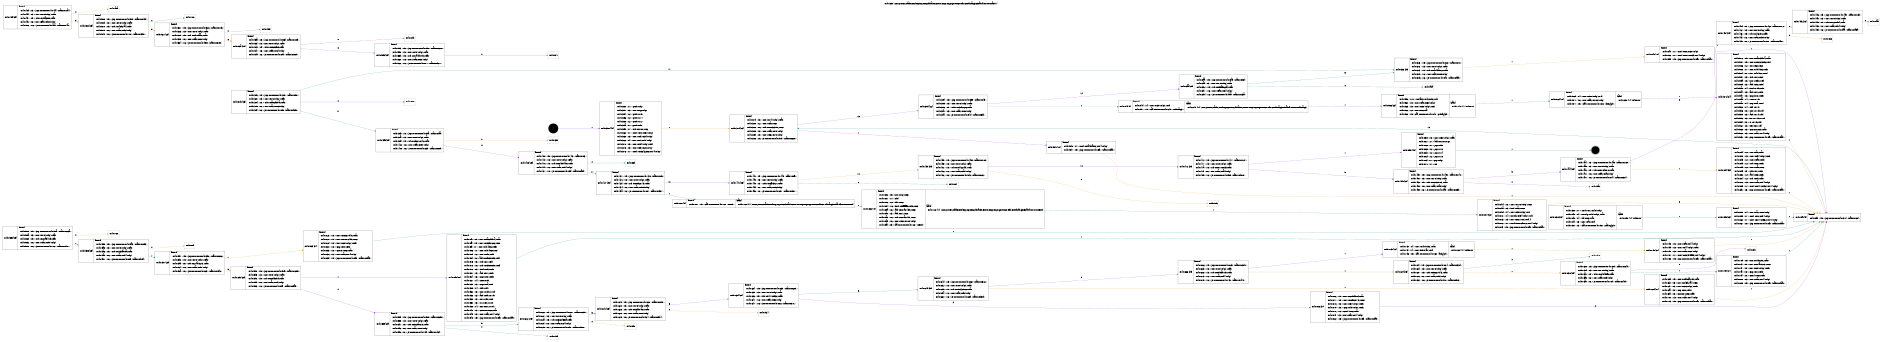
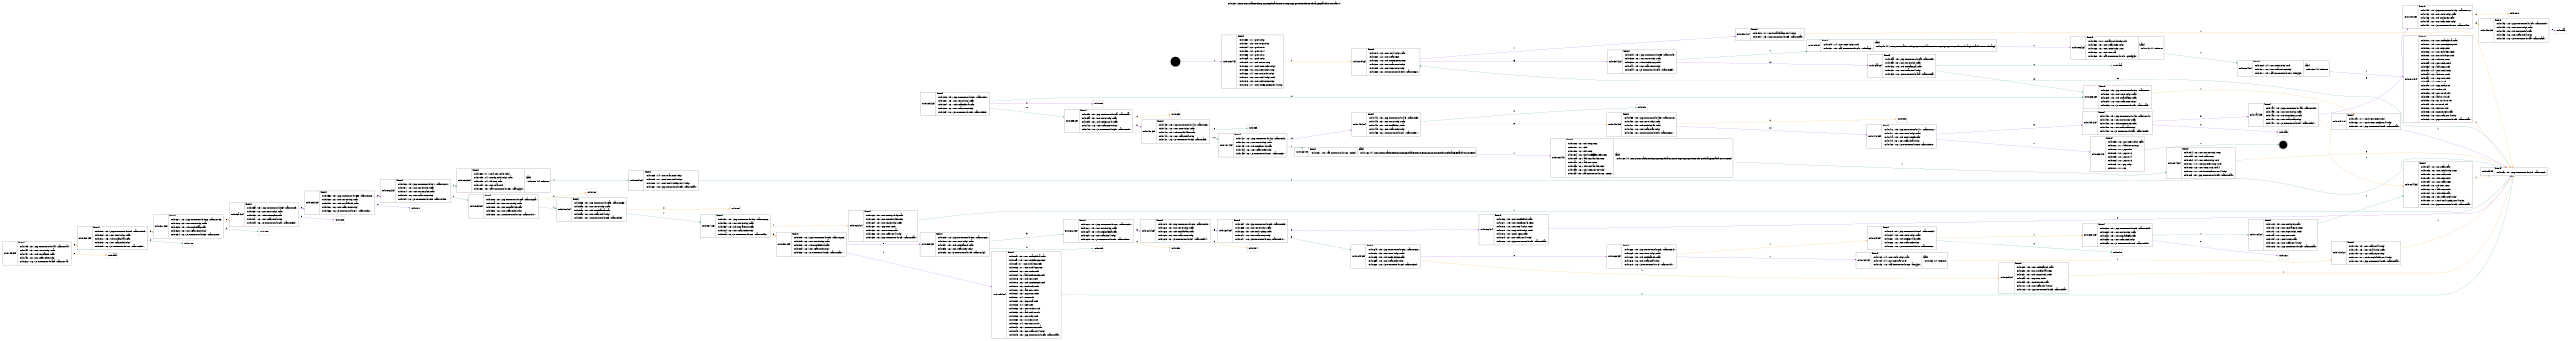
node "0x40156c [25]": added
edge "0x4017ed [27]" -> "0x401efb [5]": now "0x4017ed [27]" -> "0x4018d4 [33]"
